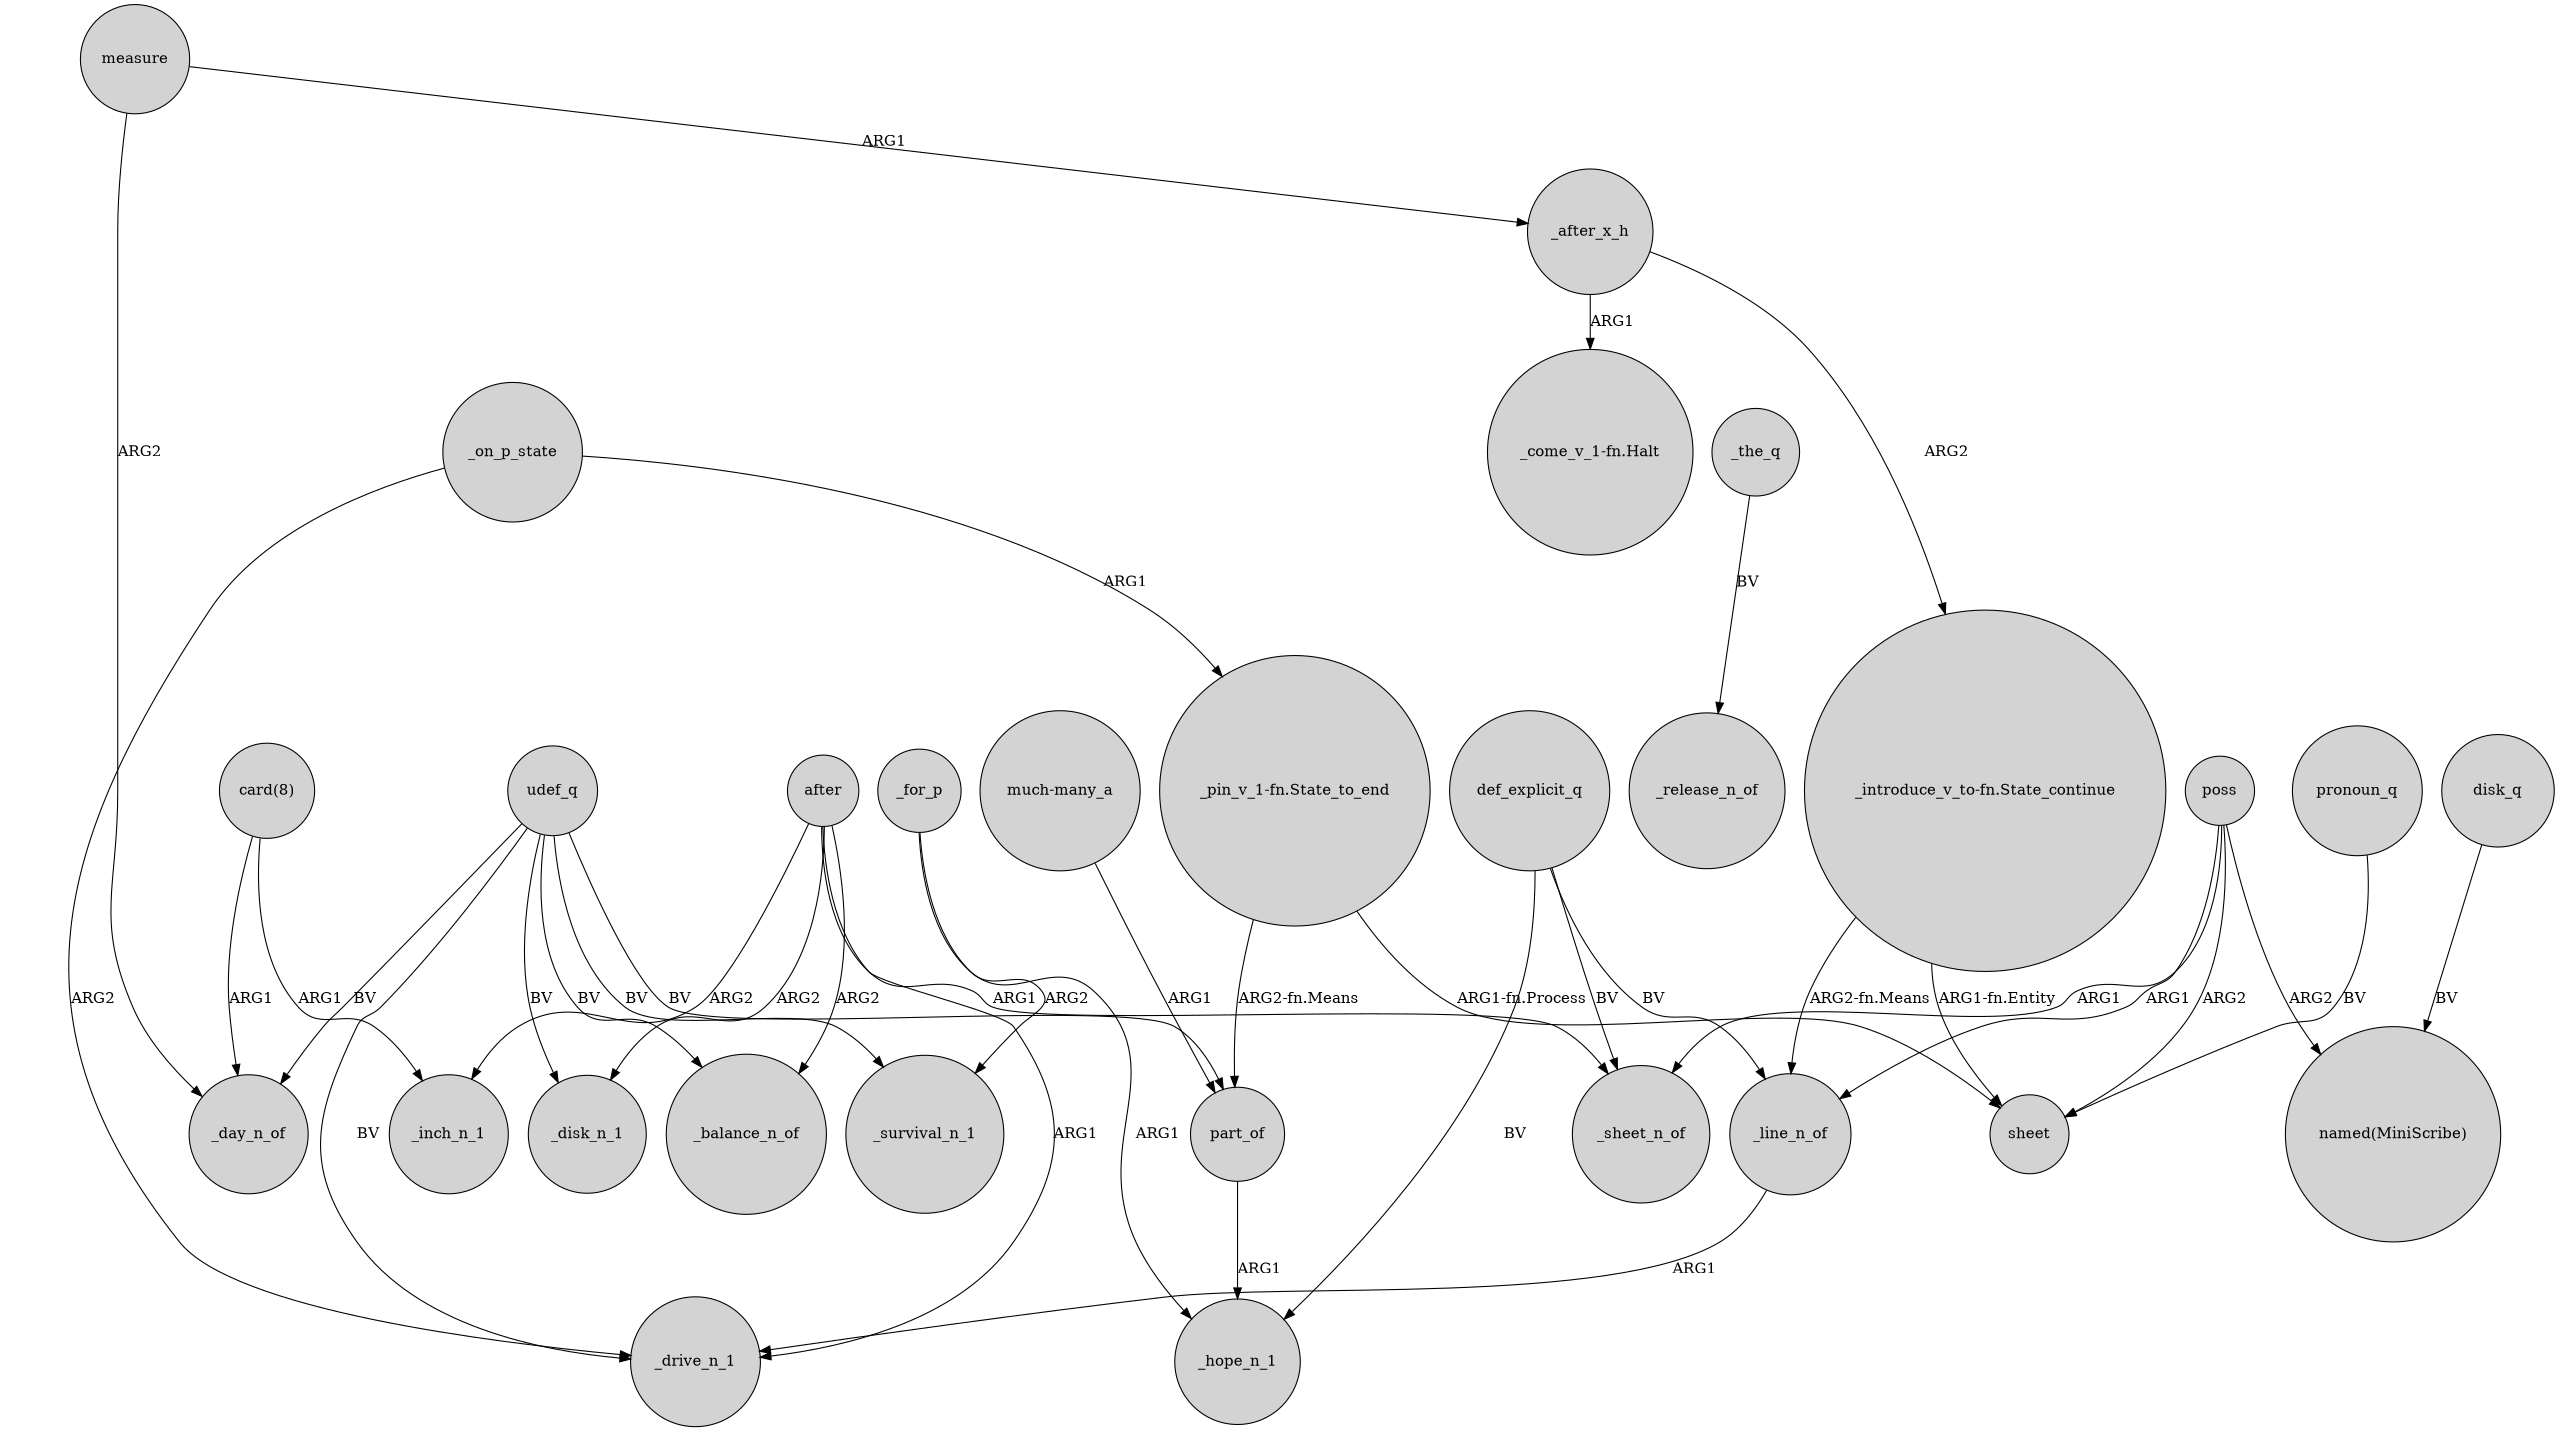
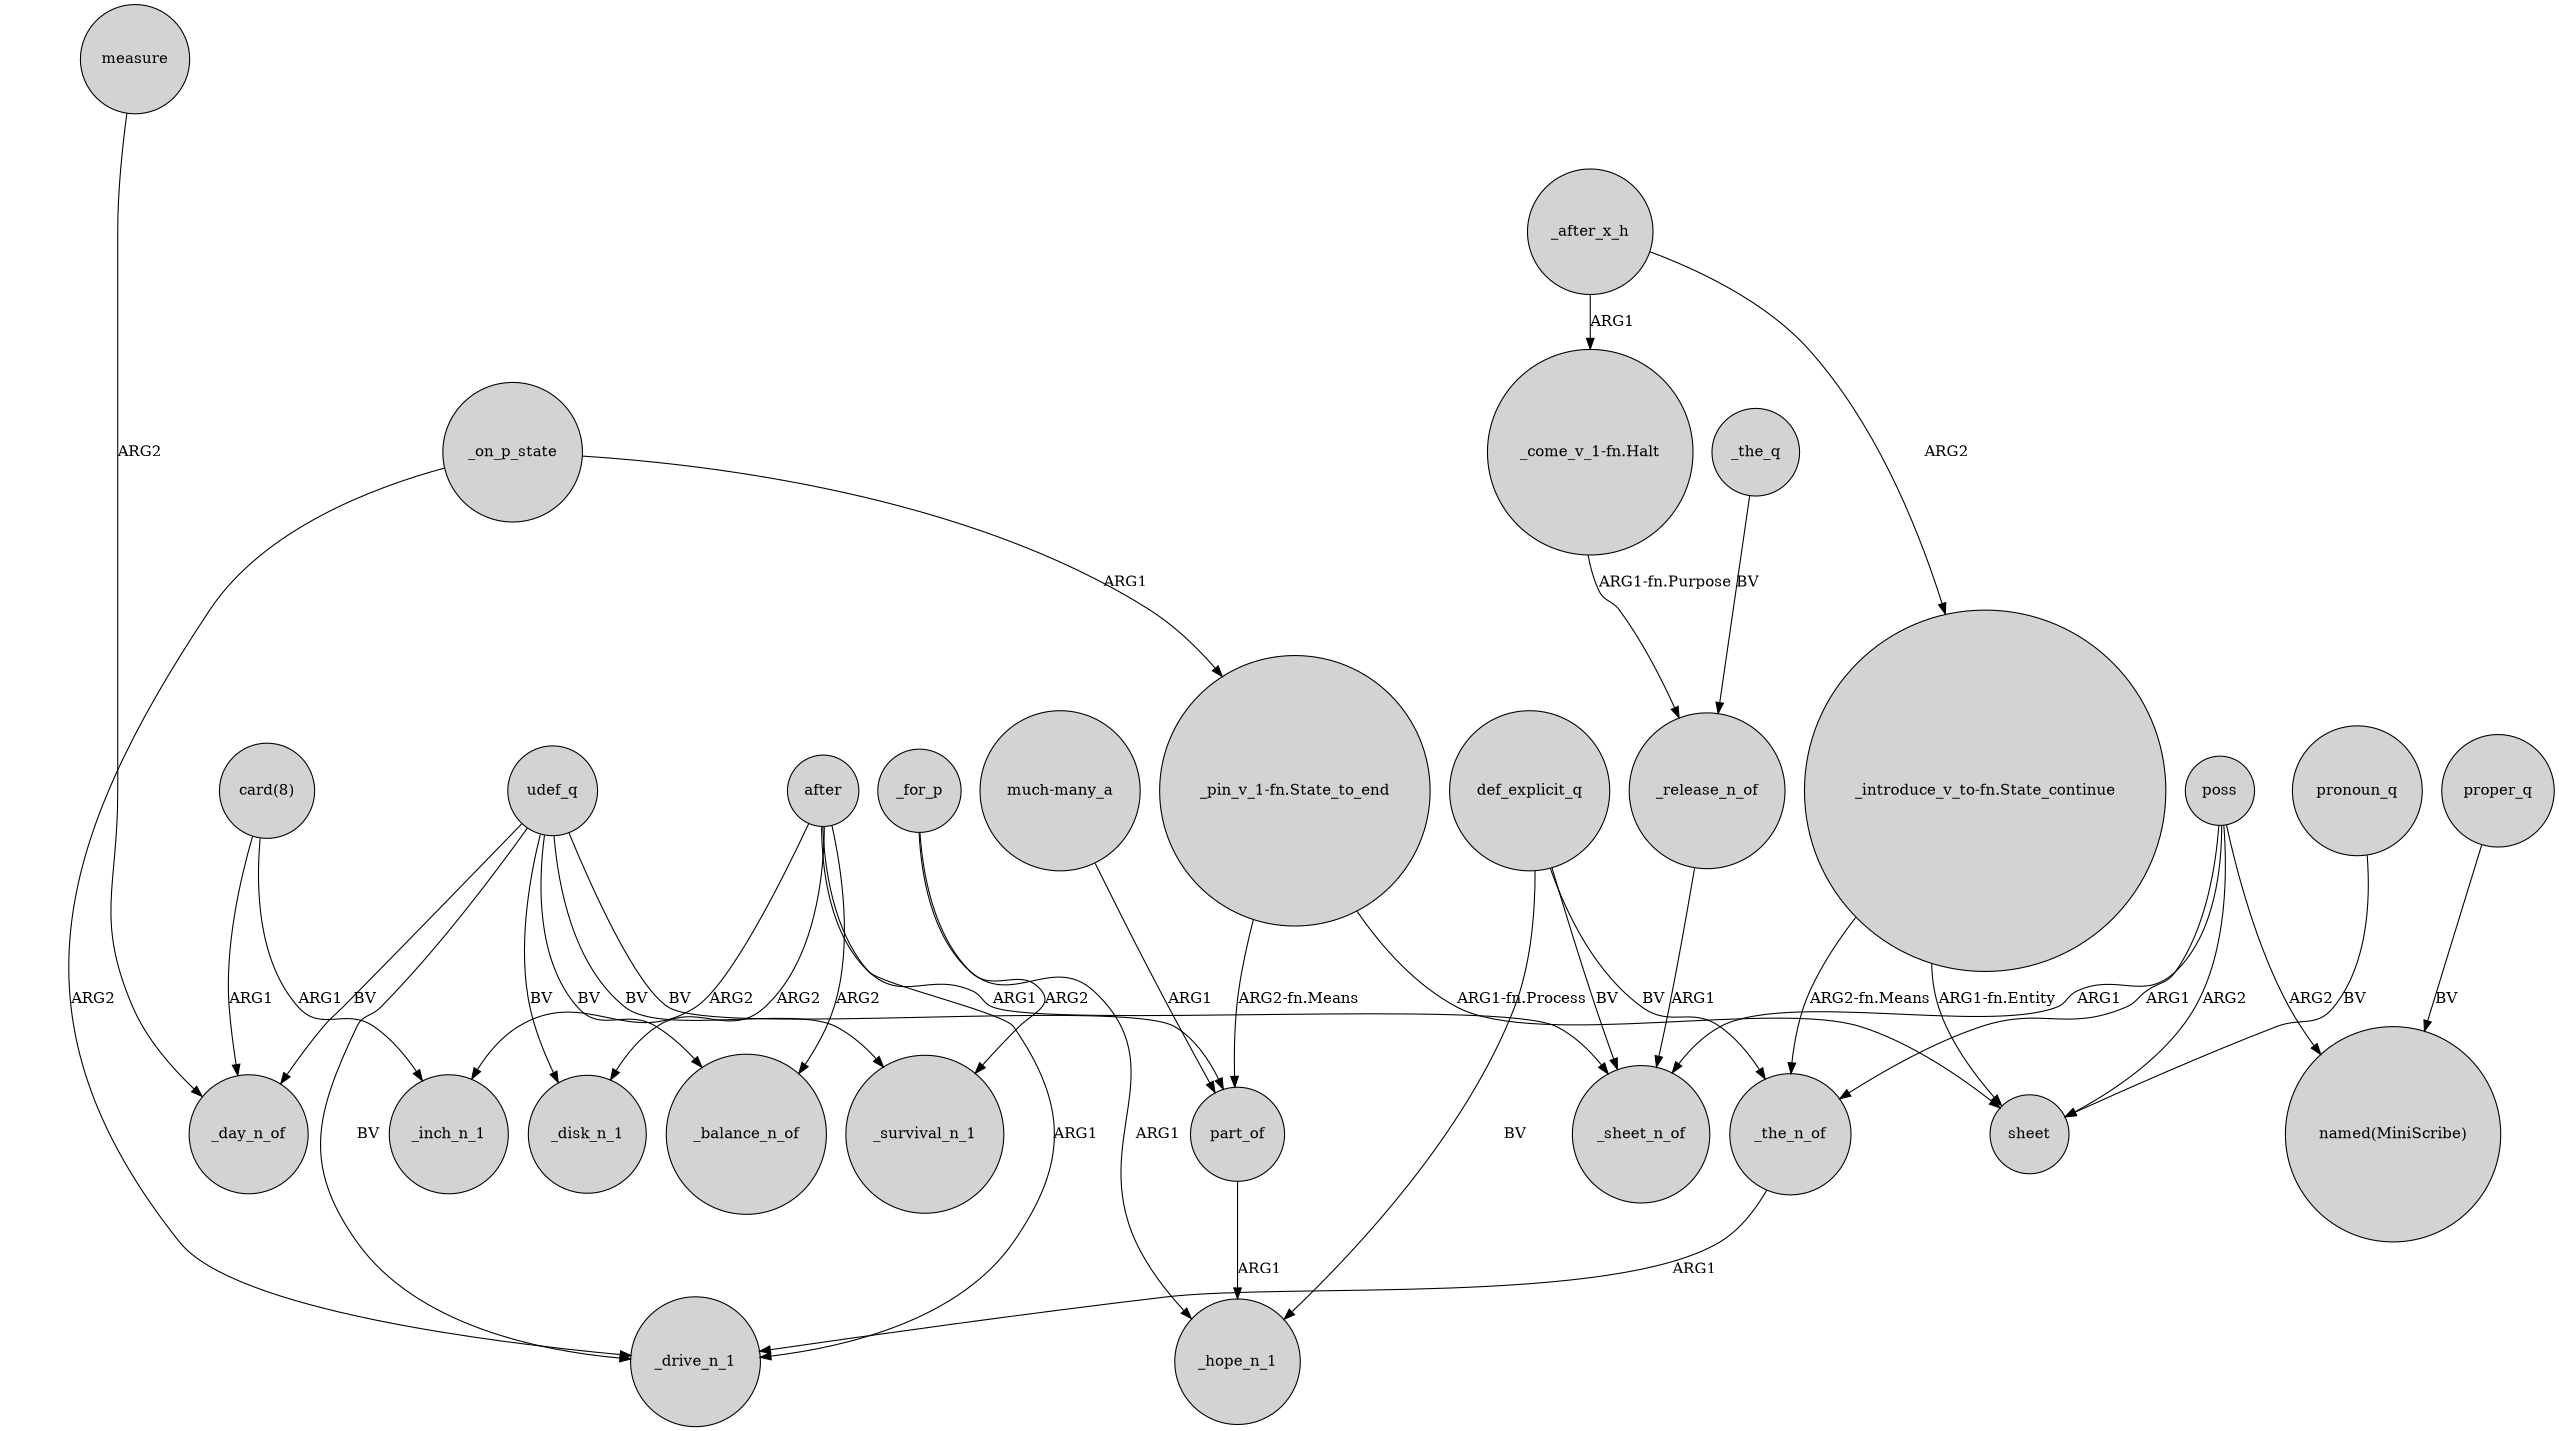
edge "measure" -> "_after_x_h": removed, label "ARG1"
edge "_come_v_1-fn.Halt" -> "_release_n_of": added, label "ARG1-fn.Purpose"
node "disk_q": label "disk_q" -> "proper_q"
edge "_release_n_of" -> "_sheet_n_of": added, label "ARG1"
node "_line_n_of": label "_line_n_of" -> "_the_n_of"
